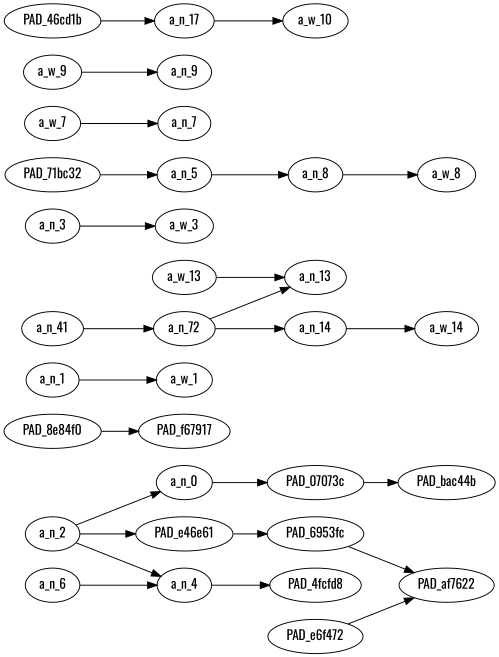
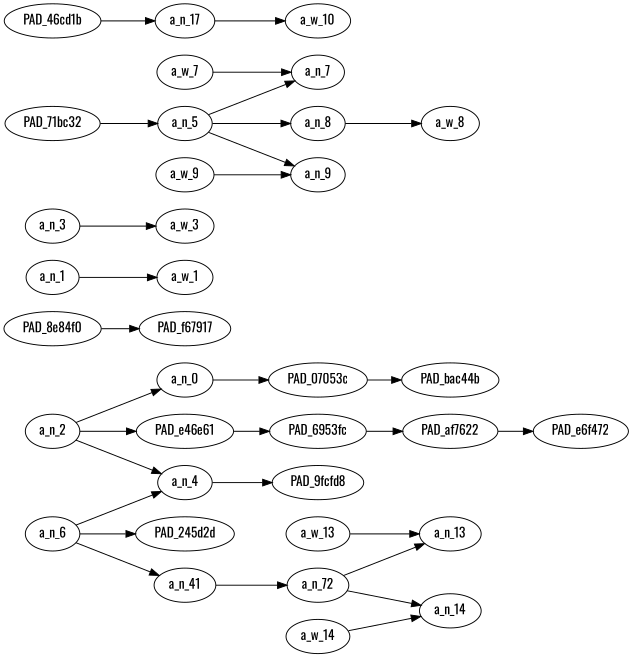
edge "a_n_5" -> "a_n_7": added
edge "a_n_5" -> "a_n_9": added
edge "a_n_14" -> "a_w_14": reversed
node "PAD_07073c": label "PAD_07073c" -> "PAD_07053c"
node "PAD_245d2d": added
edge "a_n_6" -> "a_n_41": added
node "PAD_4fcfd8": label "PAD_4fcfd8" -> "PAD_9fcfd8"
edge "PAD_e6f472" -> "PAD_af7622": reversed
